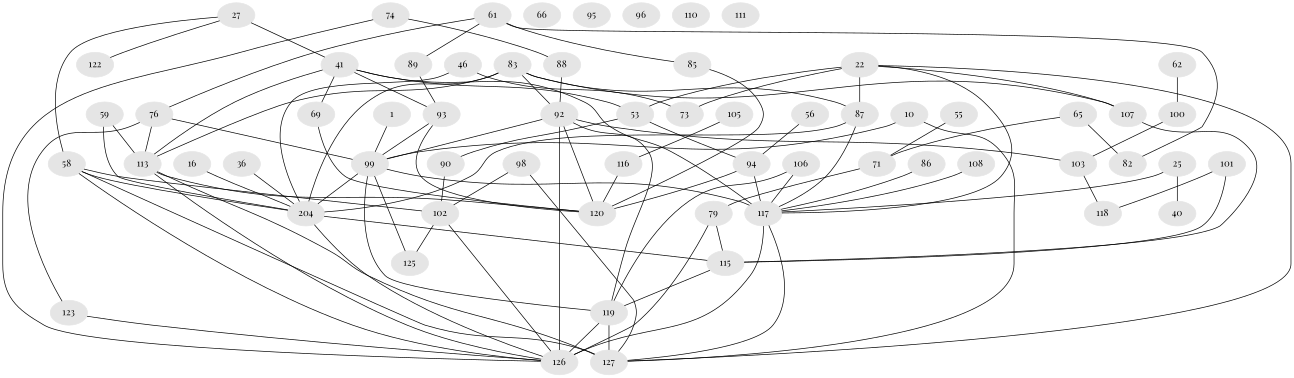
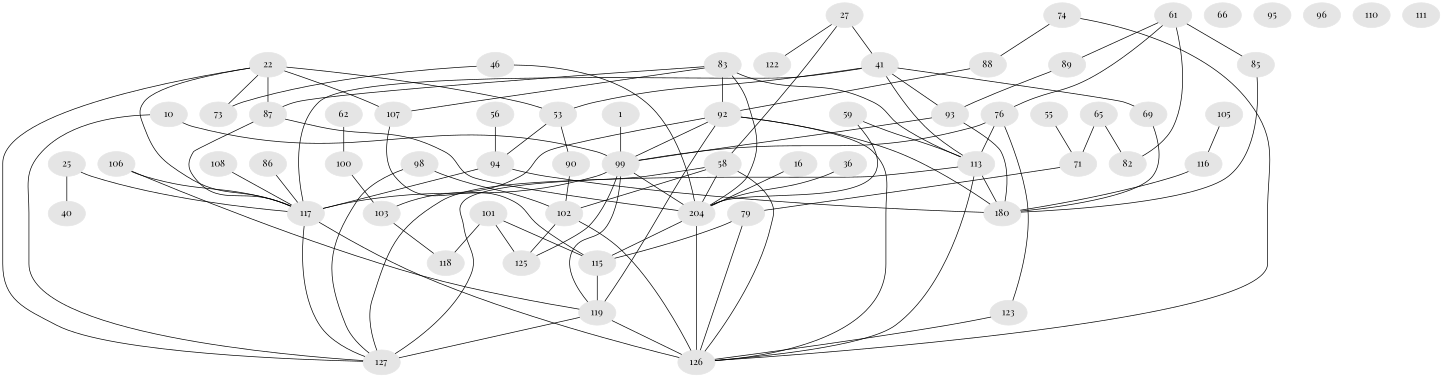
node "120": label "120" -> "180"
edge "101" -- "125": added
